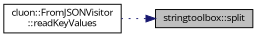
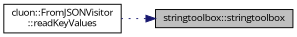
node "stringtoolbox::split": label "stringtoolbox::split" -> "stringtoolbox::stringtoolbox"
